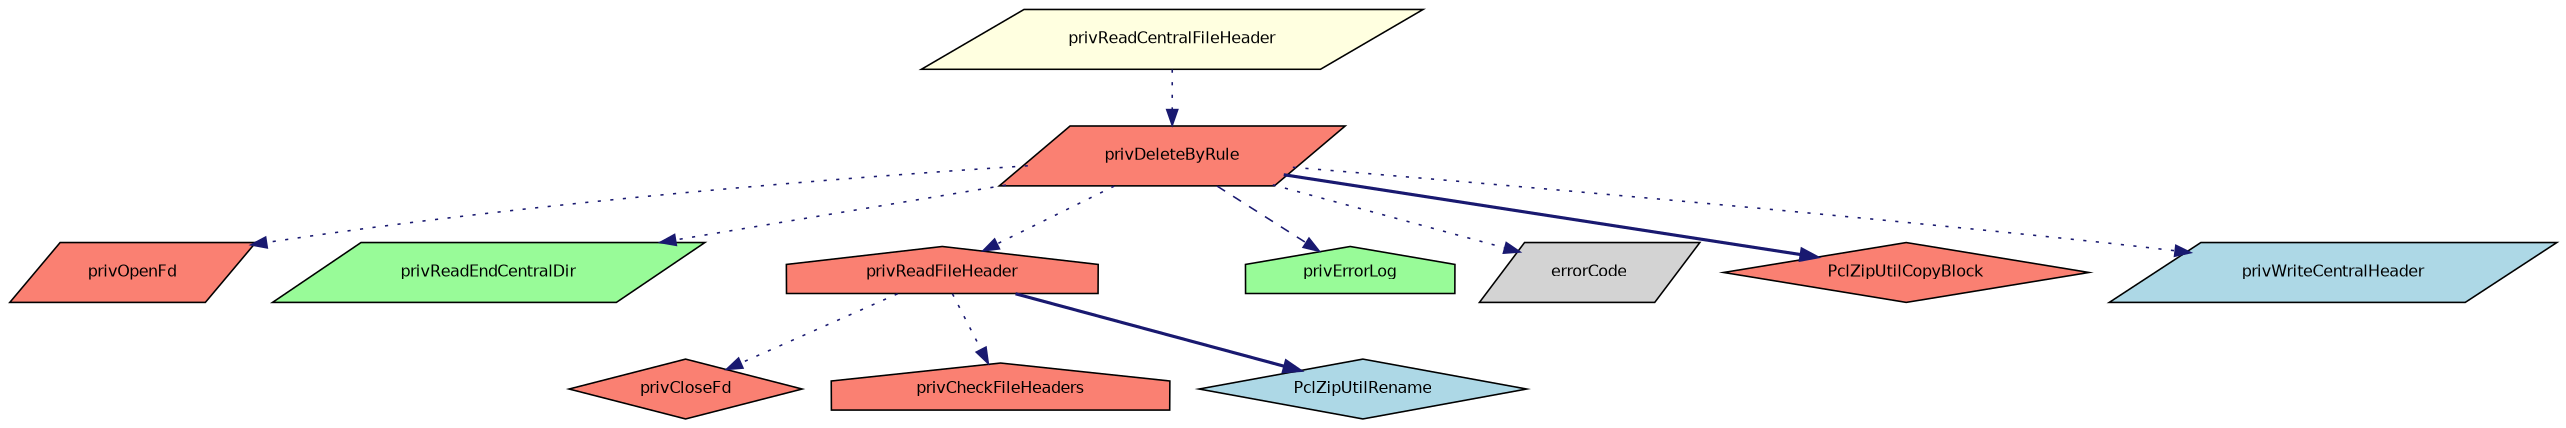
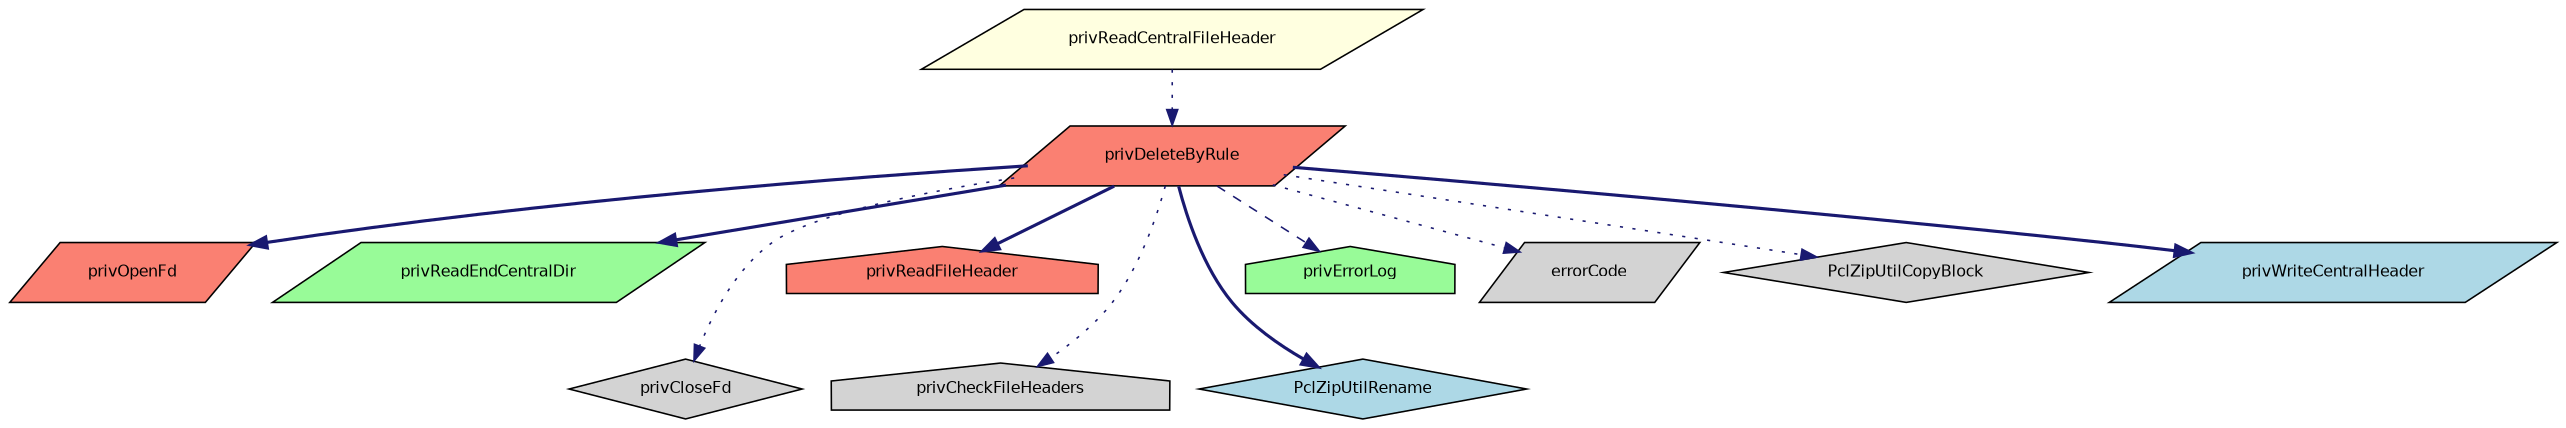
edge "privDeleteByRule" -> "privOpenFd": style dotted -> bold
edge "privDeleteByRule" -> "privWriteCentralHeader": style dotted -> bold
edge "privDeleteByRule" -> "privReadEndCentralDir": style dotted -> bold
edge "privDeleteByRule" -> "privReadFileHeader": style dotted -> bold
edge "privDeleteByRule" -> "PclZipUtilCopyBlock": style bold -> dotted
node "PclZipUtilCopyBlock": fillcolor salmon -> lightgrey
edge "privReadFileHeader" -> "privCheckFileHeaders": now "privDeleteByRule" -> "privCheckFileHeaders"
edge "privReadFileHeader" -> "privCloseFd": now "privDeleteByRule" -> "privCloseFd"
edge "privReadFileHeader" -> "PclZipUtilRename": now "privDeleteByRule" -> "PclZipUtilRename"
node "privCloseFd": fillcolor salmon -> lightgrey
node "privCheckFileHeaders": fillcolor salmon -> lightgrey
